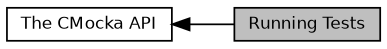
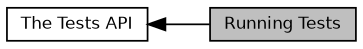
node "The CMocka API": label "The CMocka API" -> "The Tests API"
